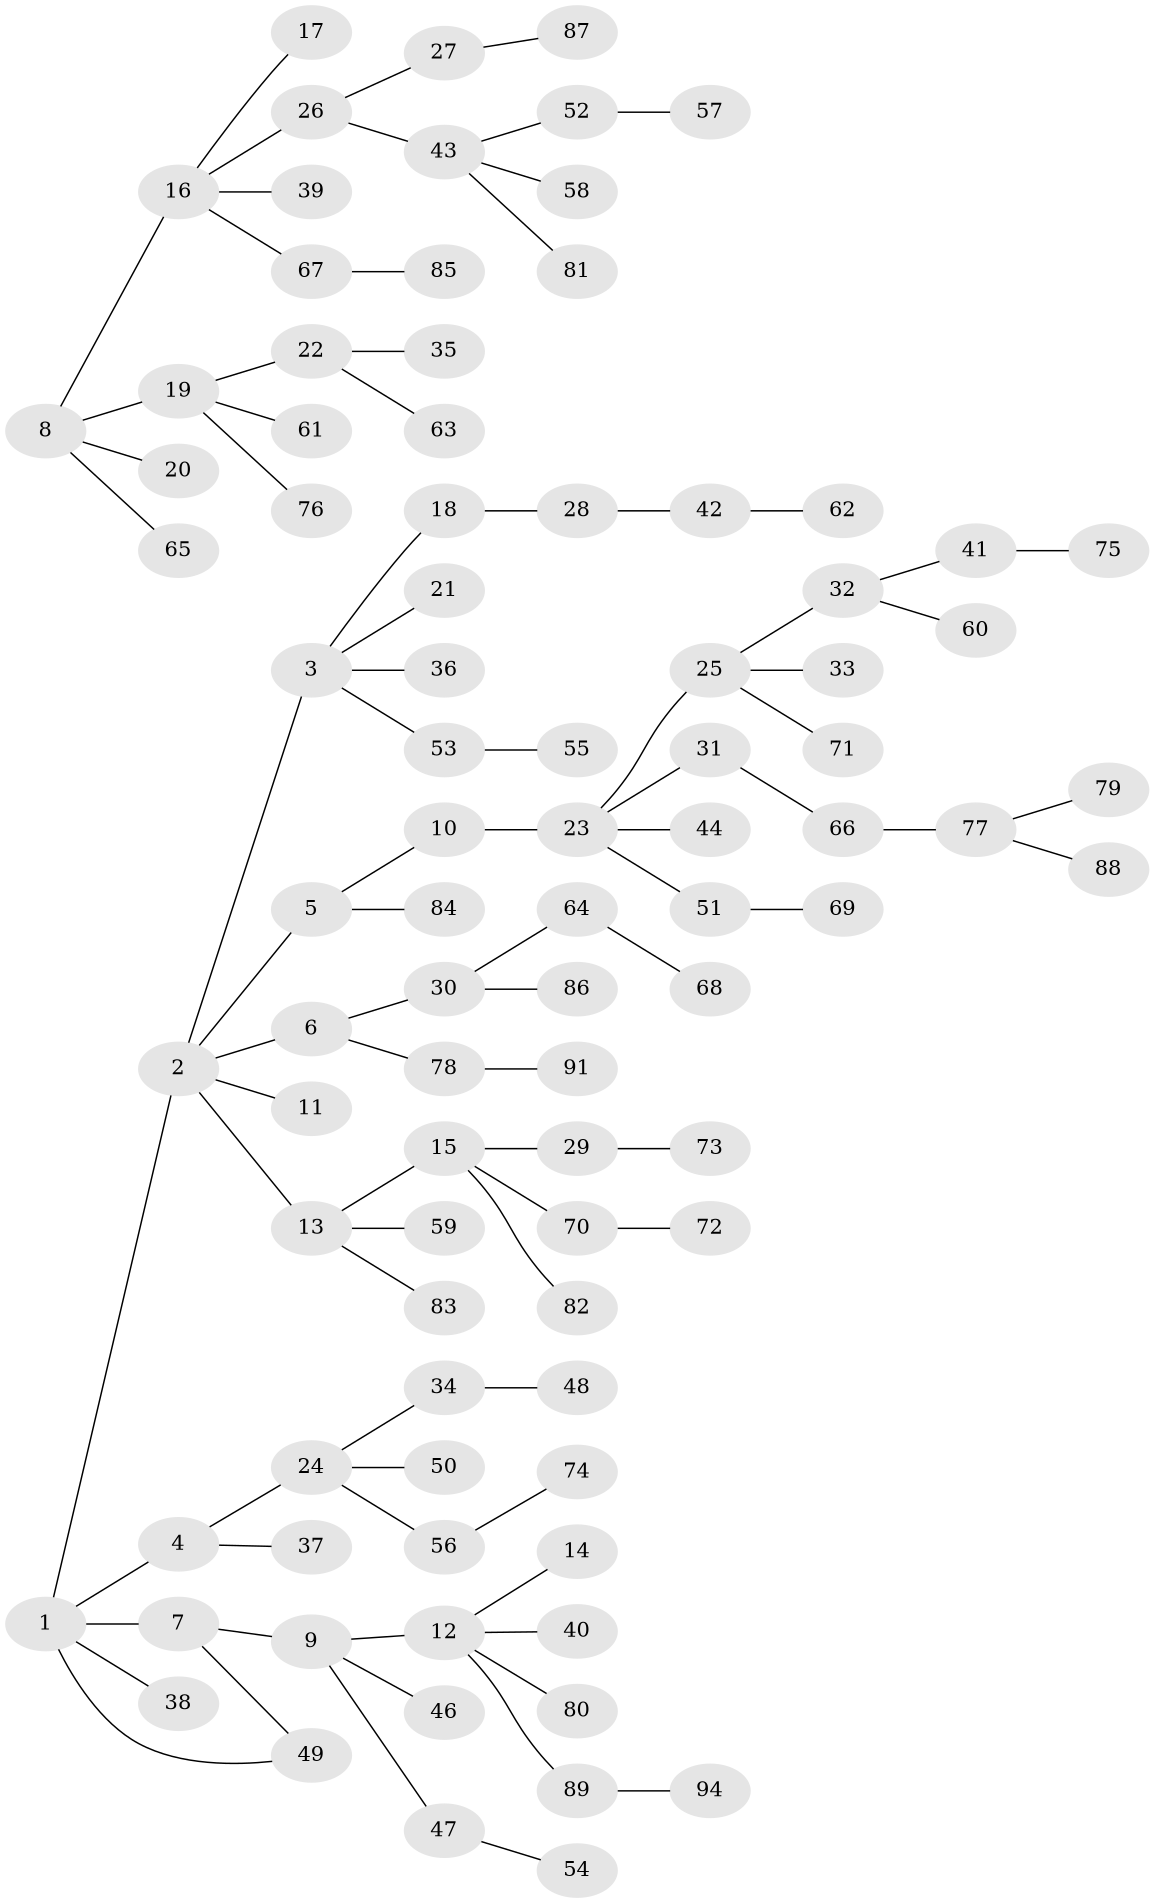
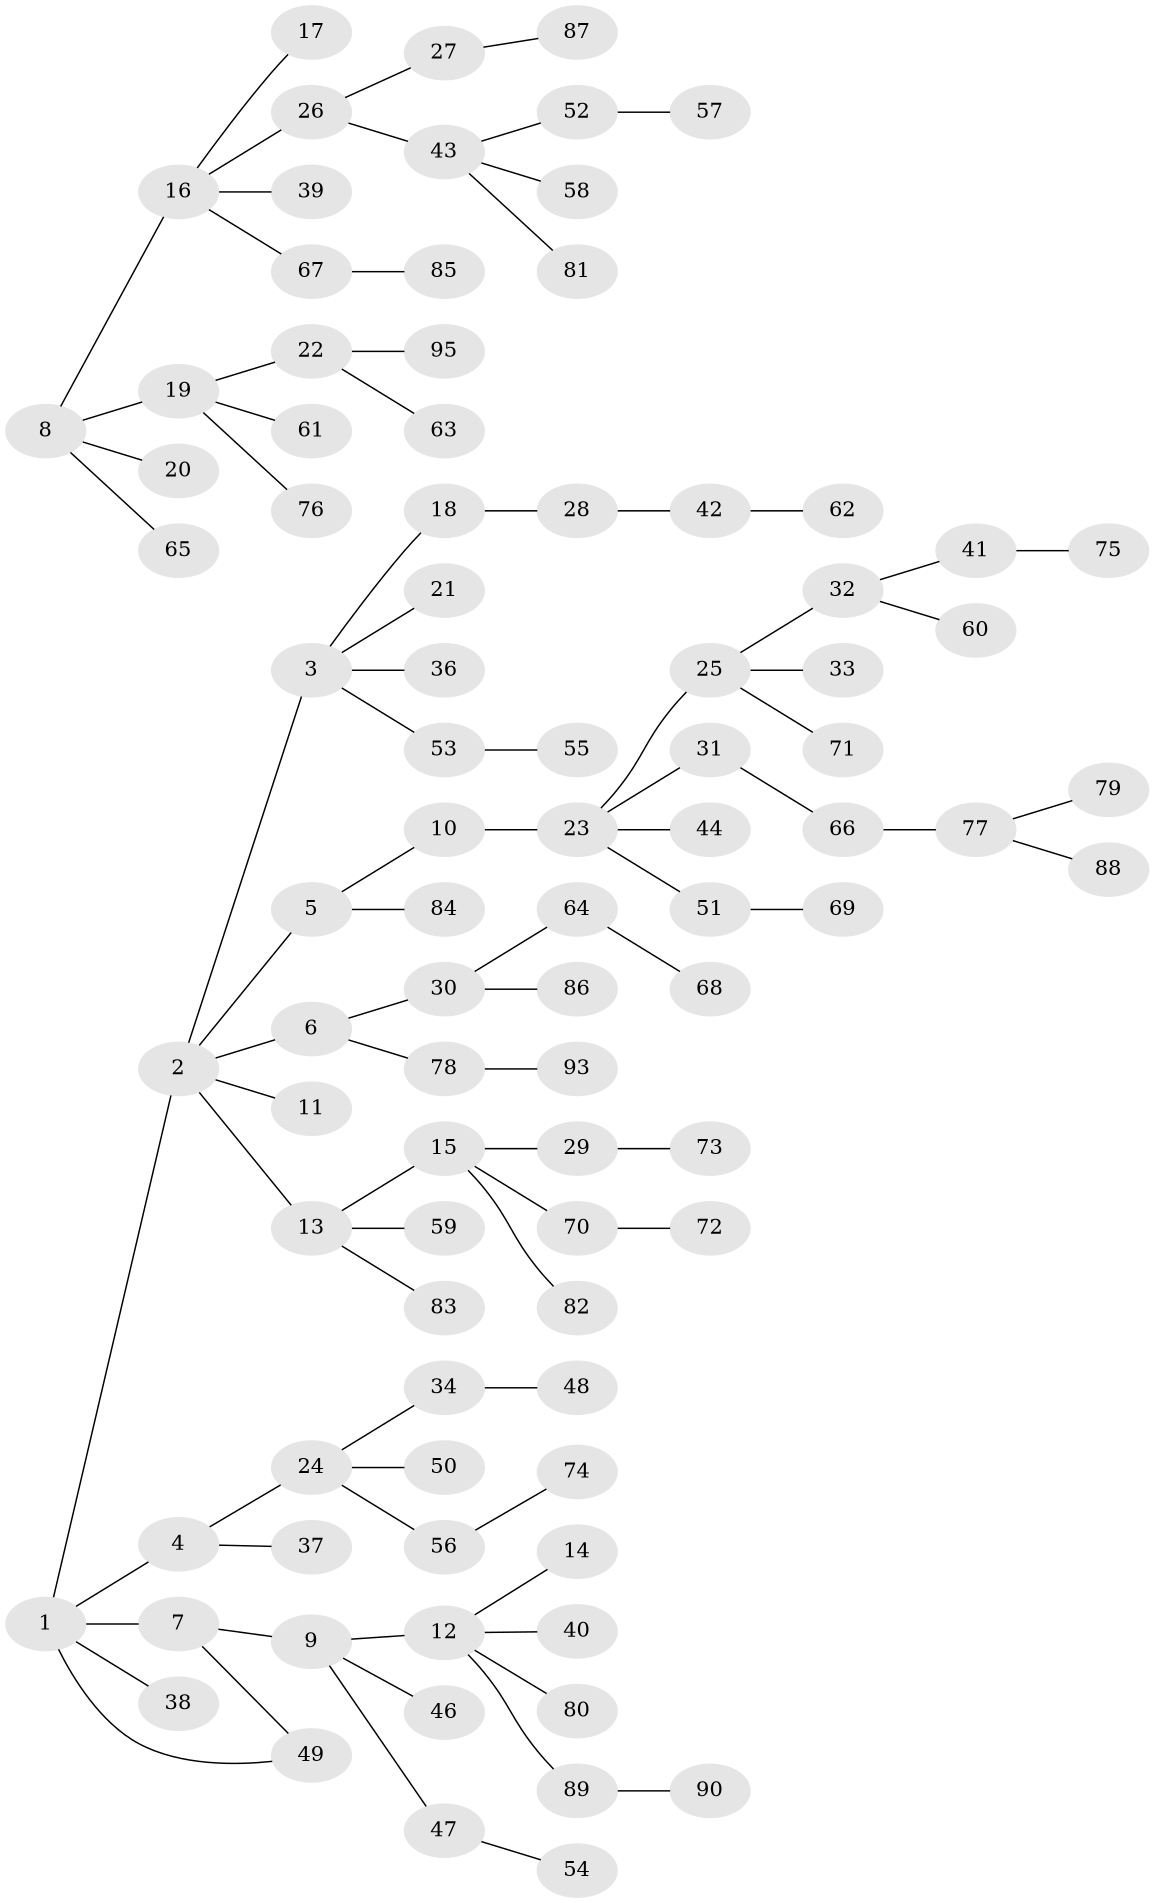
node "35": label "35" -> "95"
node "91": label "91" -> "93"
node "94": label "94" -> "90"
